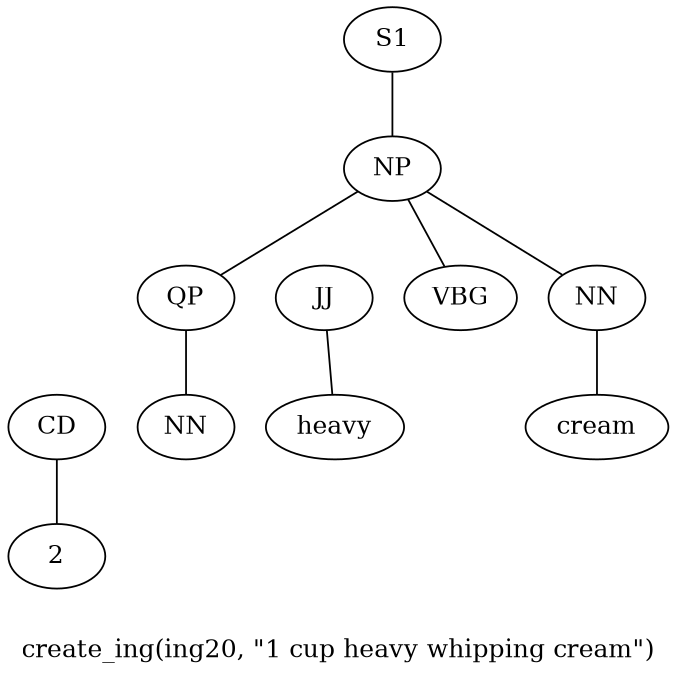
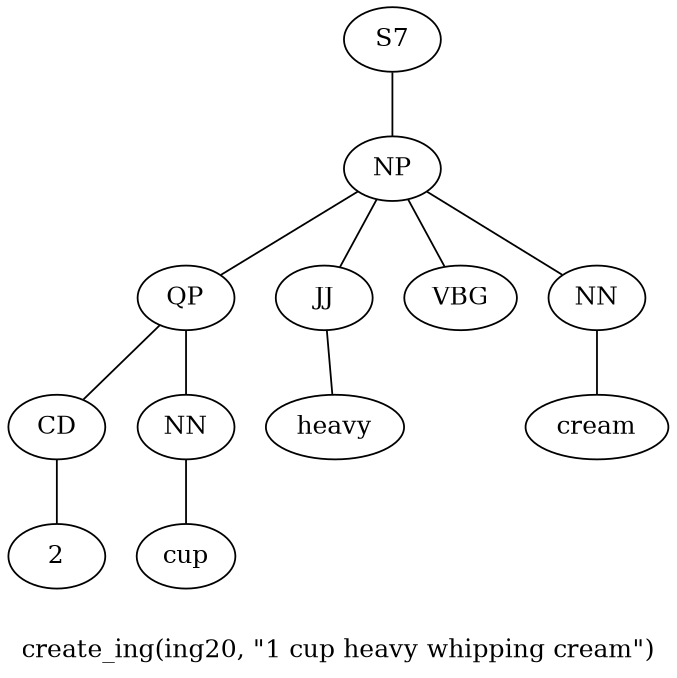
node "S1": label "S1" -> "S7"
edge "NP" -- "JJ": added
edge "QP" -- "CD": added
node "cup": added
